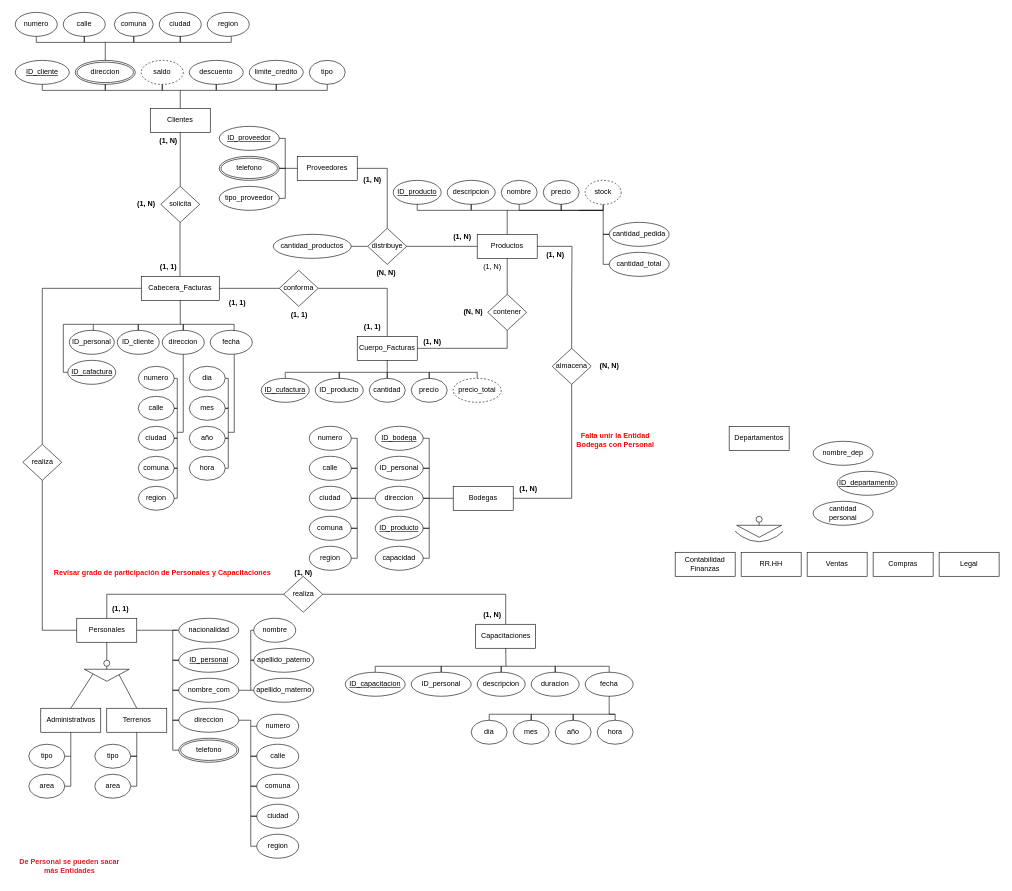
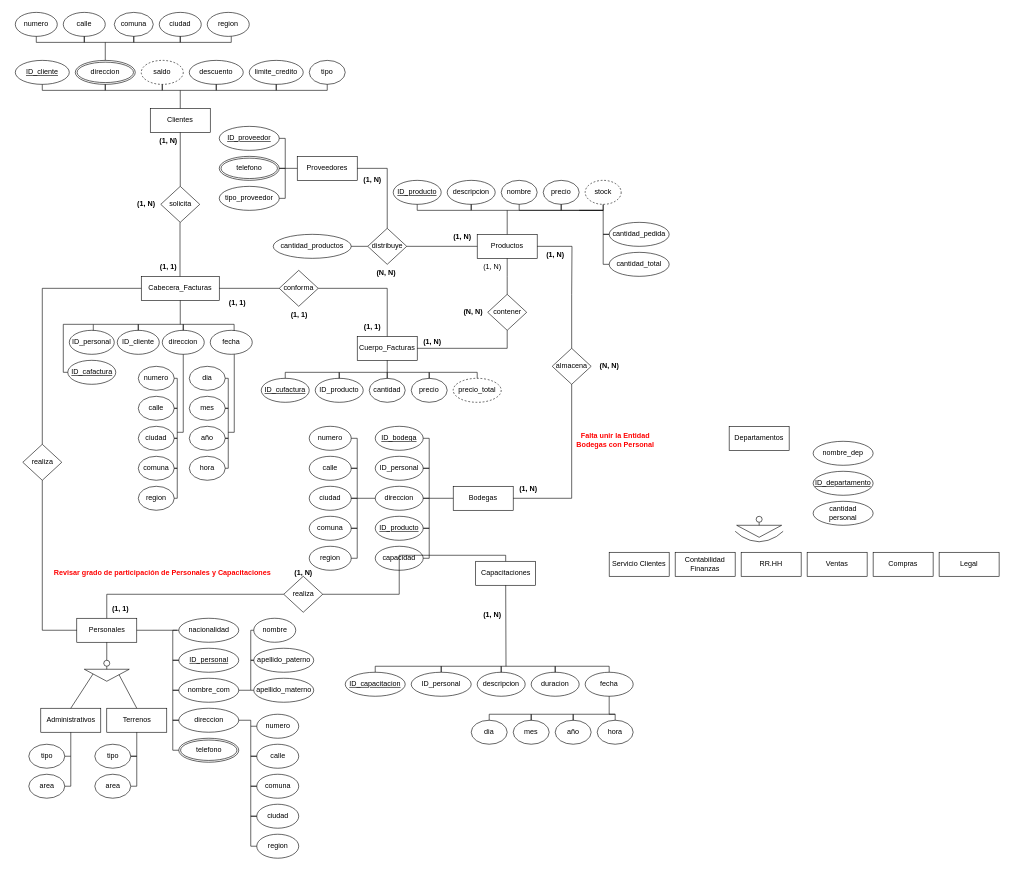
node "ID_departamento": moved (867, 483) -> (843, 483)
node "Servicio Clientes": added
node "Capacitaciones": moved (506, 636) -> (506, 573)
node "De Personal se pueden sacar más Entidades": removed
